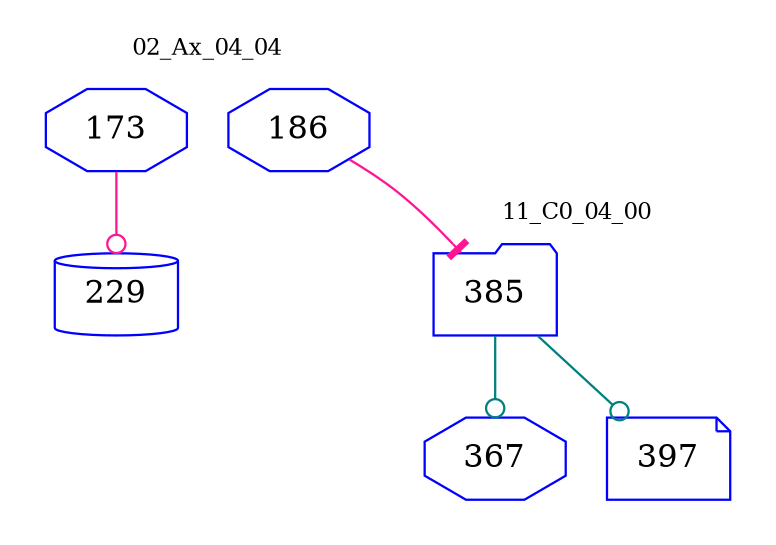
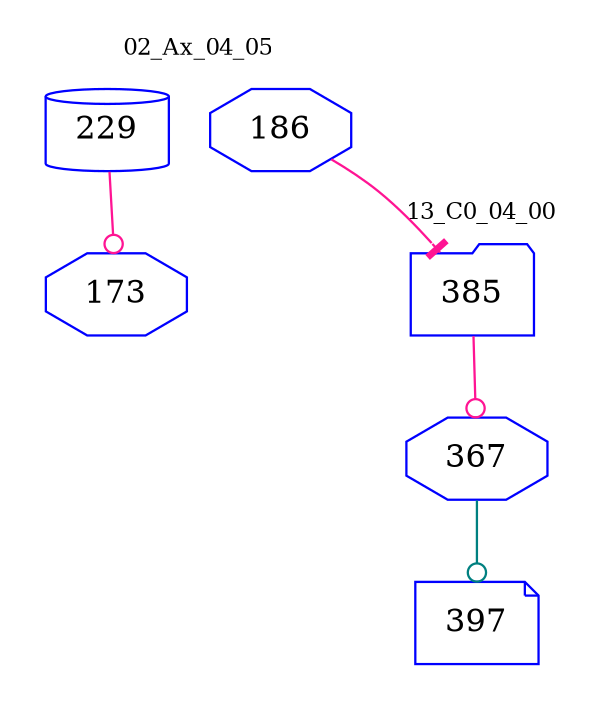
cluster "02_Ax_04_04": label "02_Ax_04_04" -> "02_Ax_04_05"
edge "173" -> "229": reversed
cluster "11_C0_04_00": label "11_C0_04_00" -> "13_C0_04_00"
edge "385" -> "367": color teal -> deeppink
edge "385" -> "397": now "367" -> "397"
